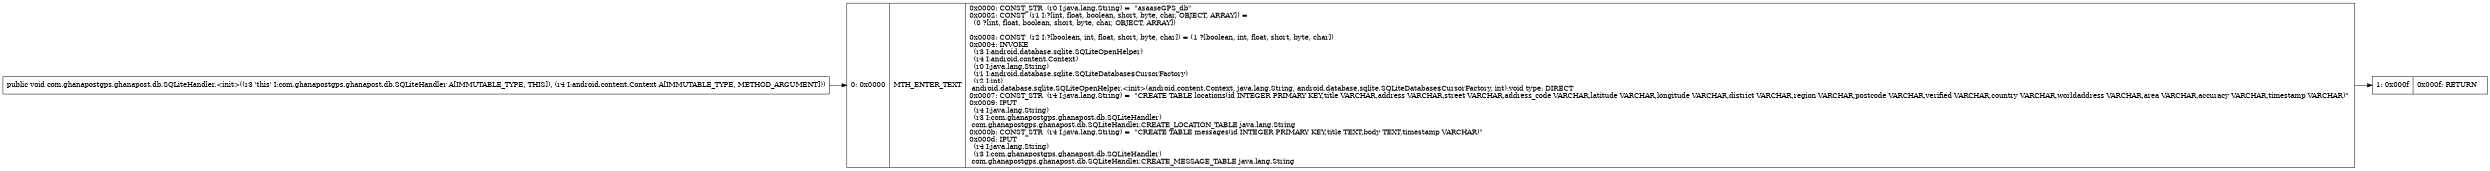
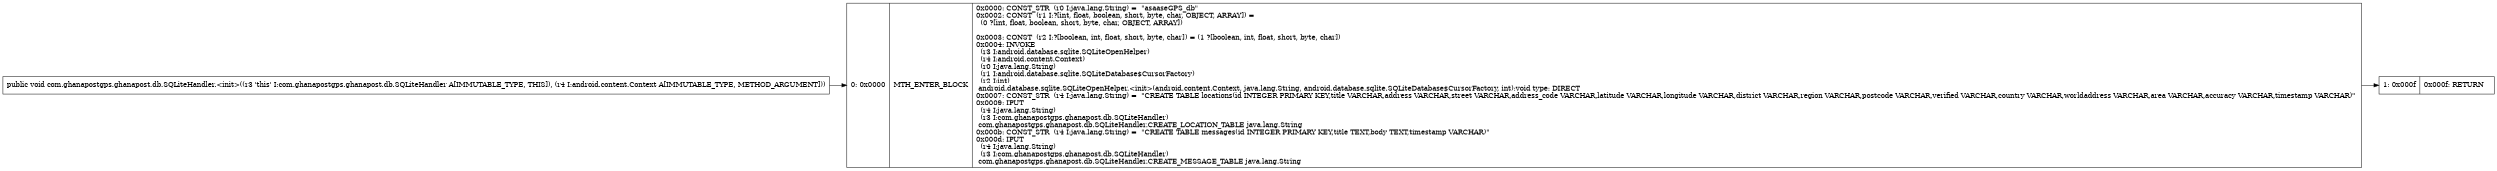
node "0: 0x0000": text "MTH_ENTER_TEXT" -> "MTH_ENTER_BLOCK"
